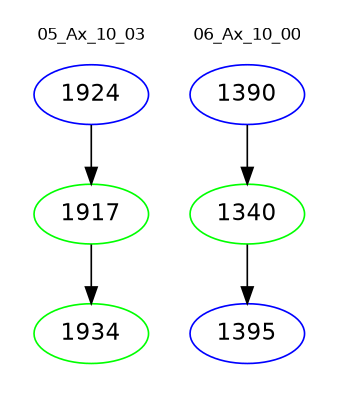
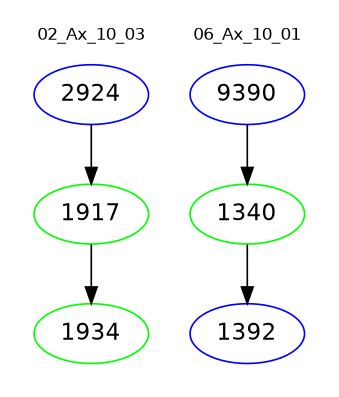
cluster "05_Ax_10_03": label "05_Ax_10_03" -> "02_Ax_10_03"
cluster "06_Ax_10_00": label "06_Ax_10_00" -> "06_Ax_10_01"
node "1924": label "1924" -> "2924"
node "1390": label "1390" -> "9390"
node "1395": label "1395" -> "1392"
